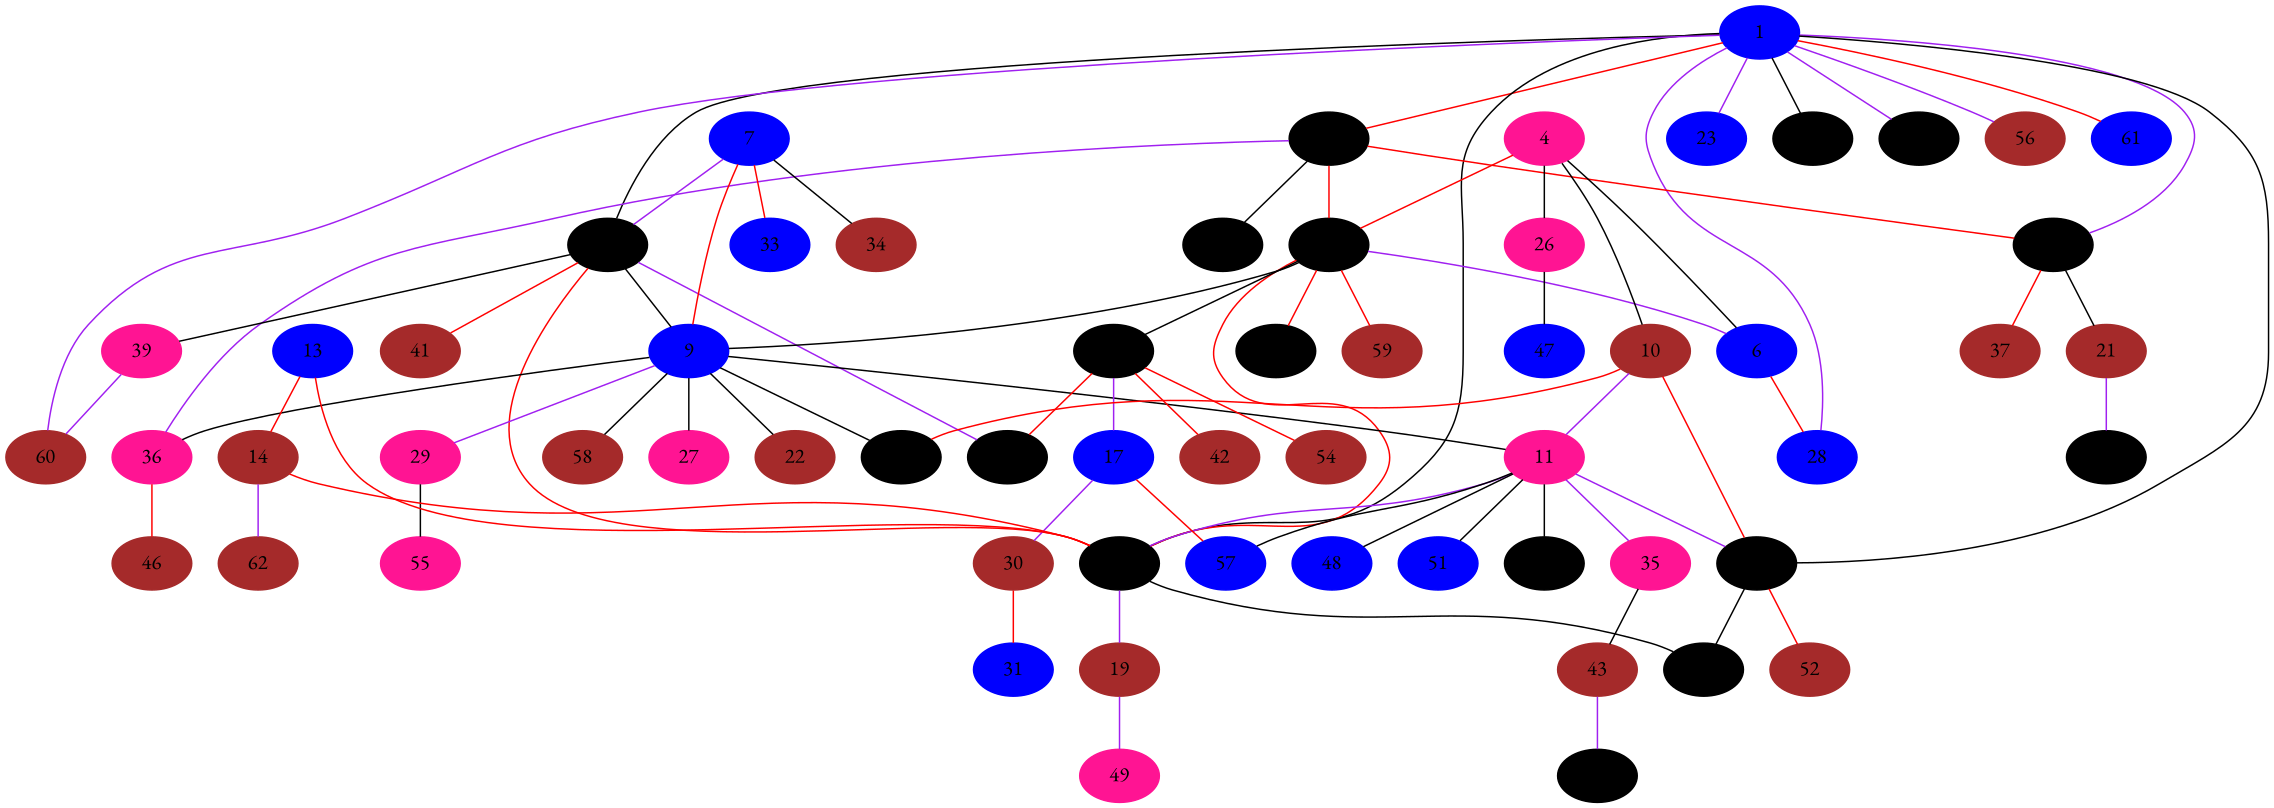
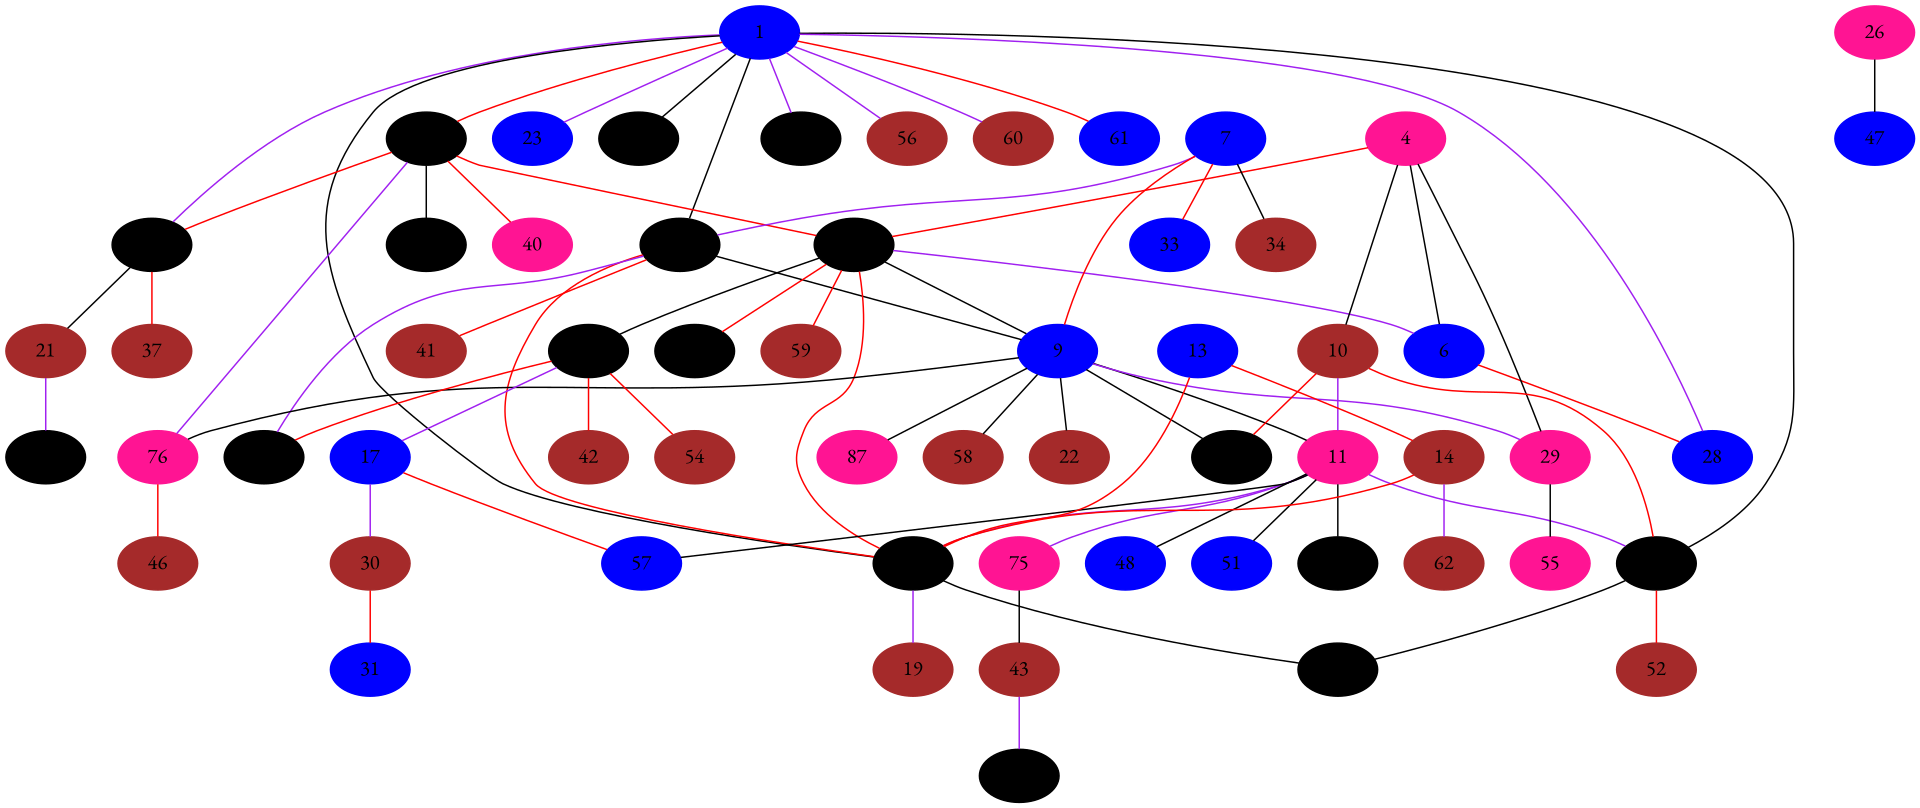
edge "4" -- "26": now "4" -- "29"
node "40": added
node "39": removed
node "36": label "36" -> "76"
node "27": label "27" -> "87"
node "35": label "35" -> "75"
node "49": removed
